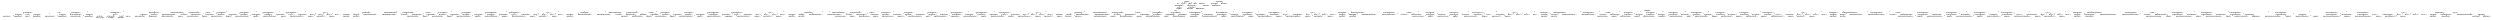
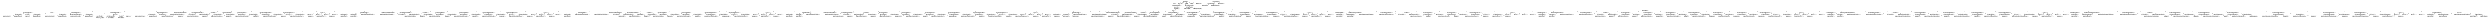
node "(LITERAL,0,constraintsProjectLabel.gridx = 0)": removed
